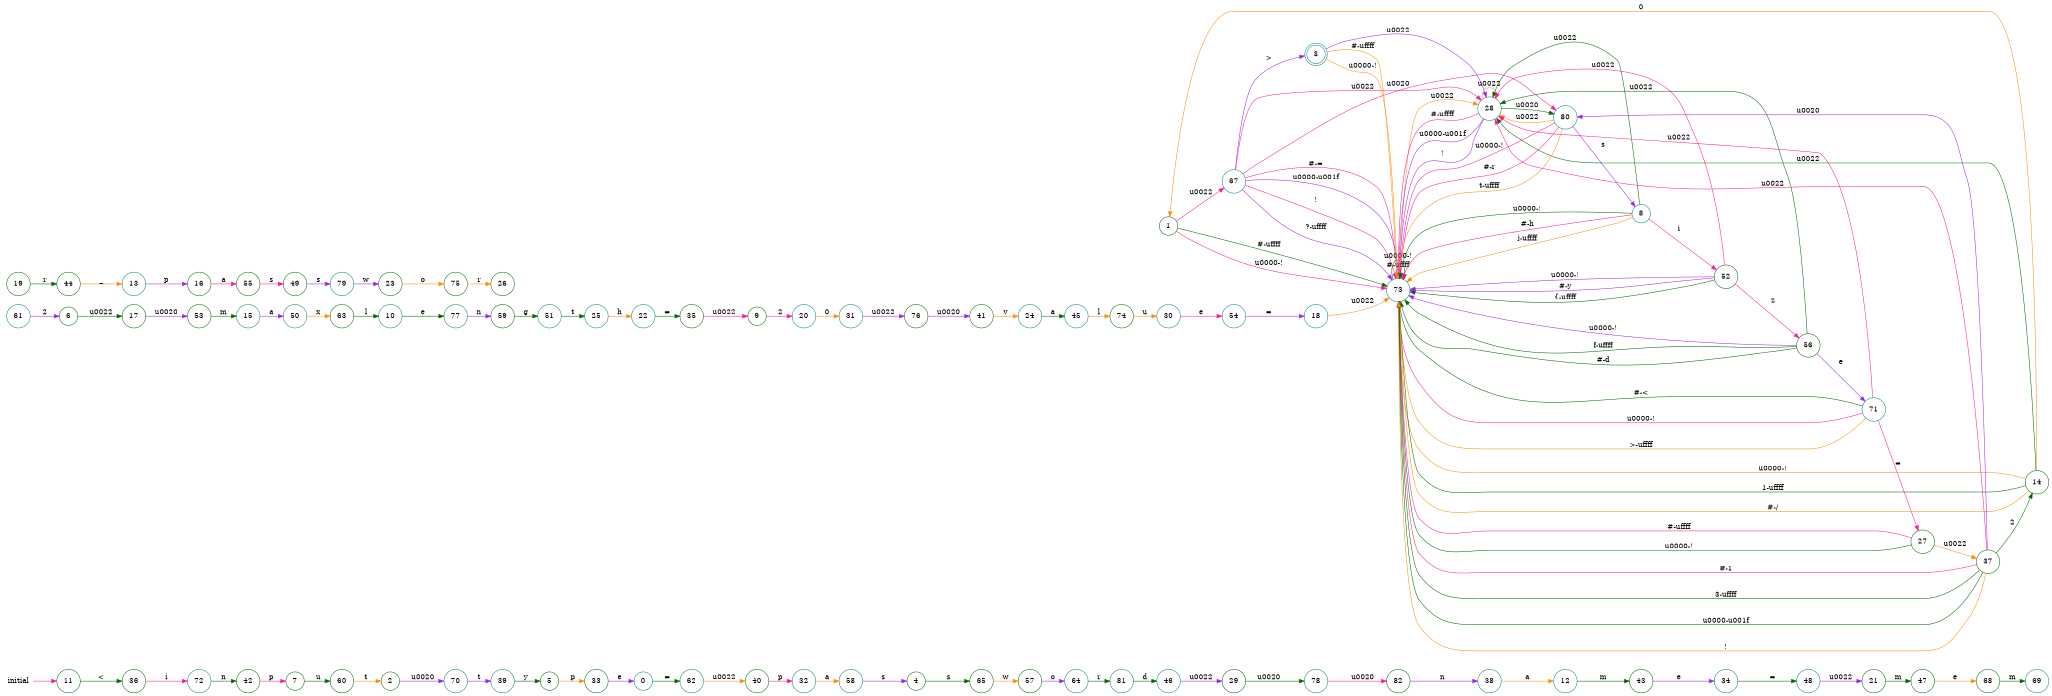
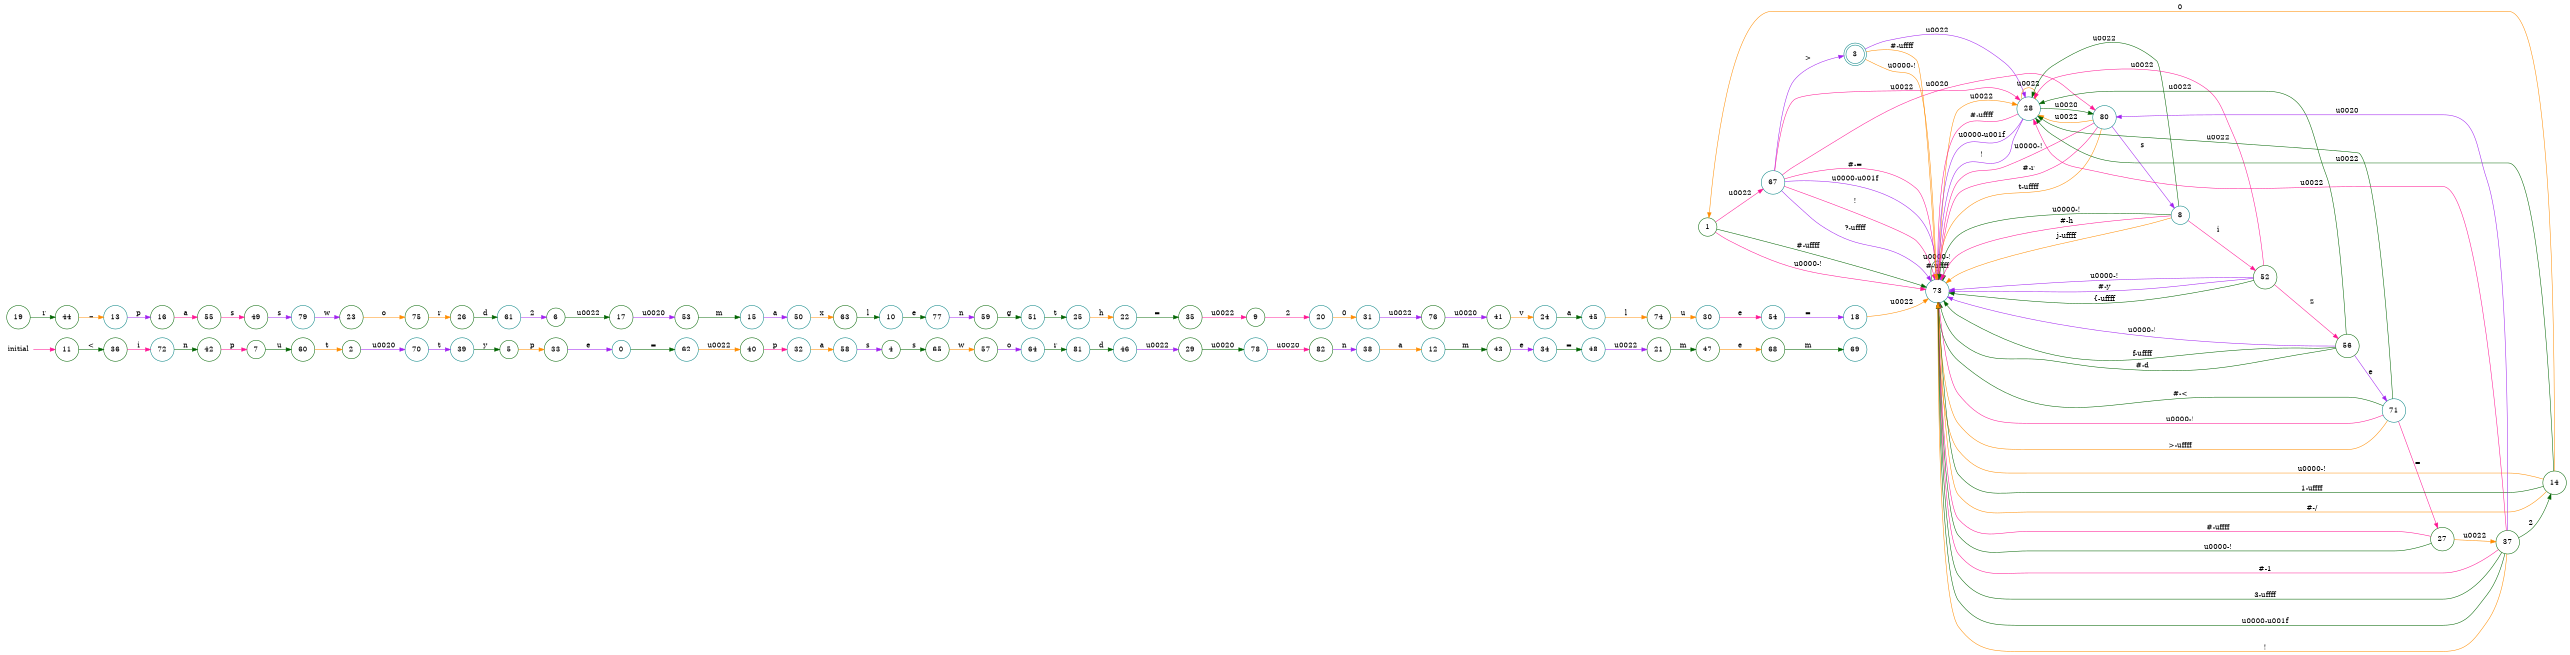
edge "71" -> "28": color deeppink -> darkgreen
edge "26" -> "61": added, label "d"
